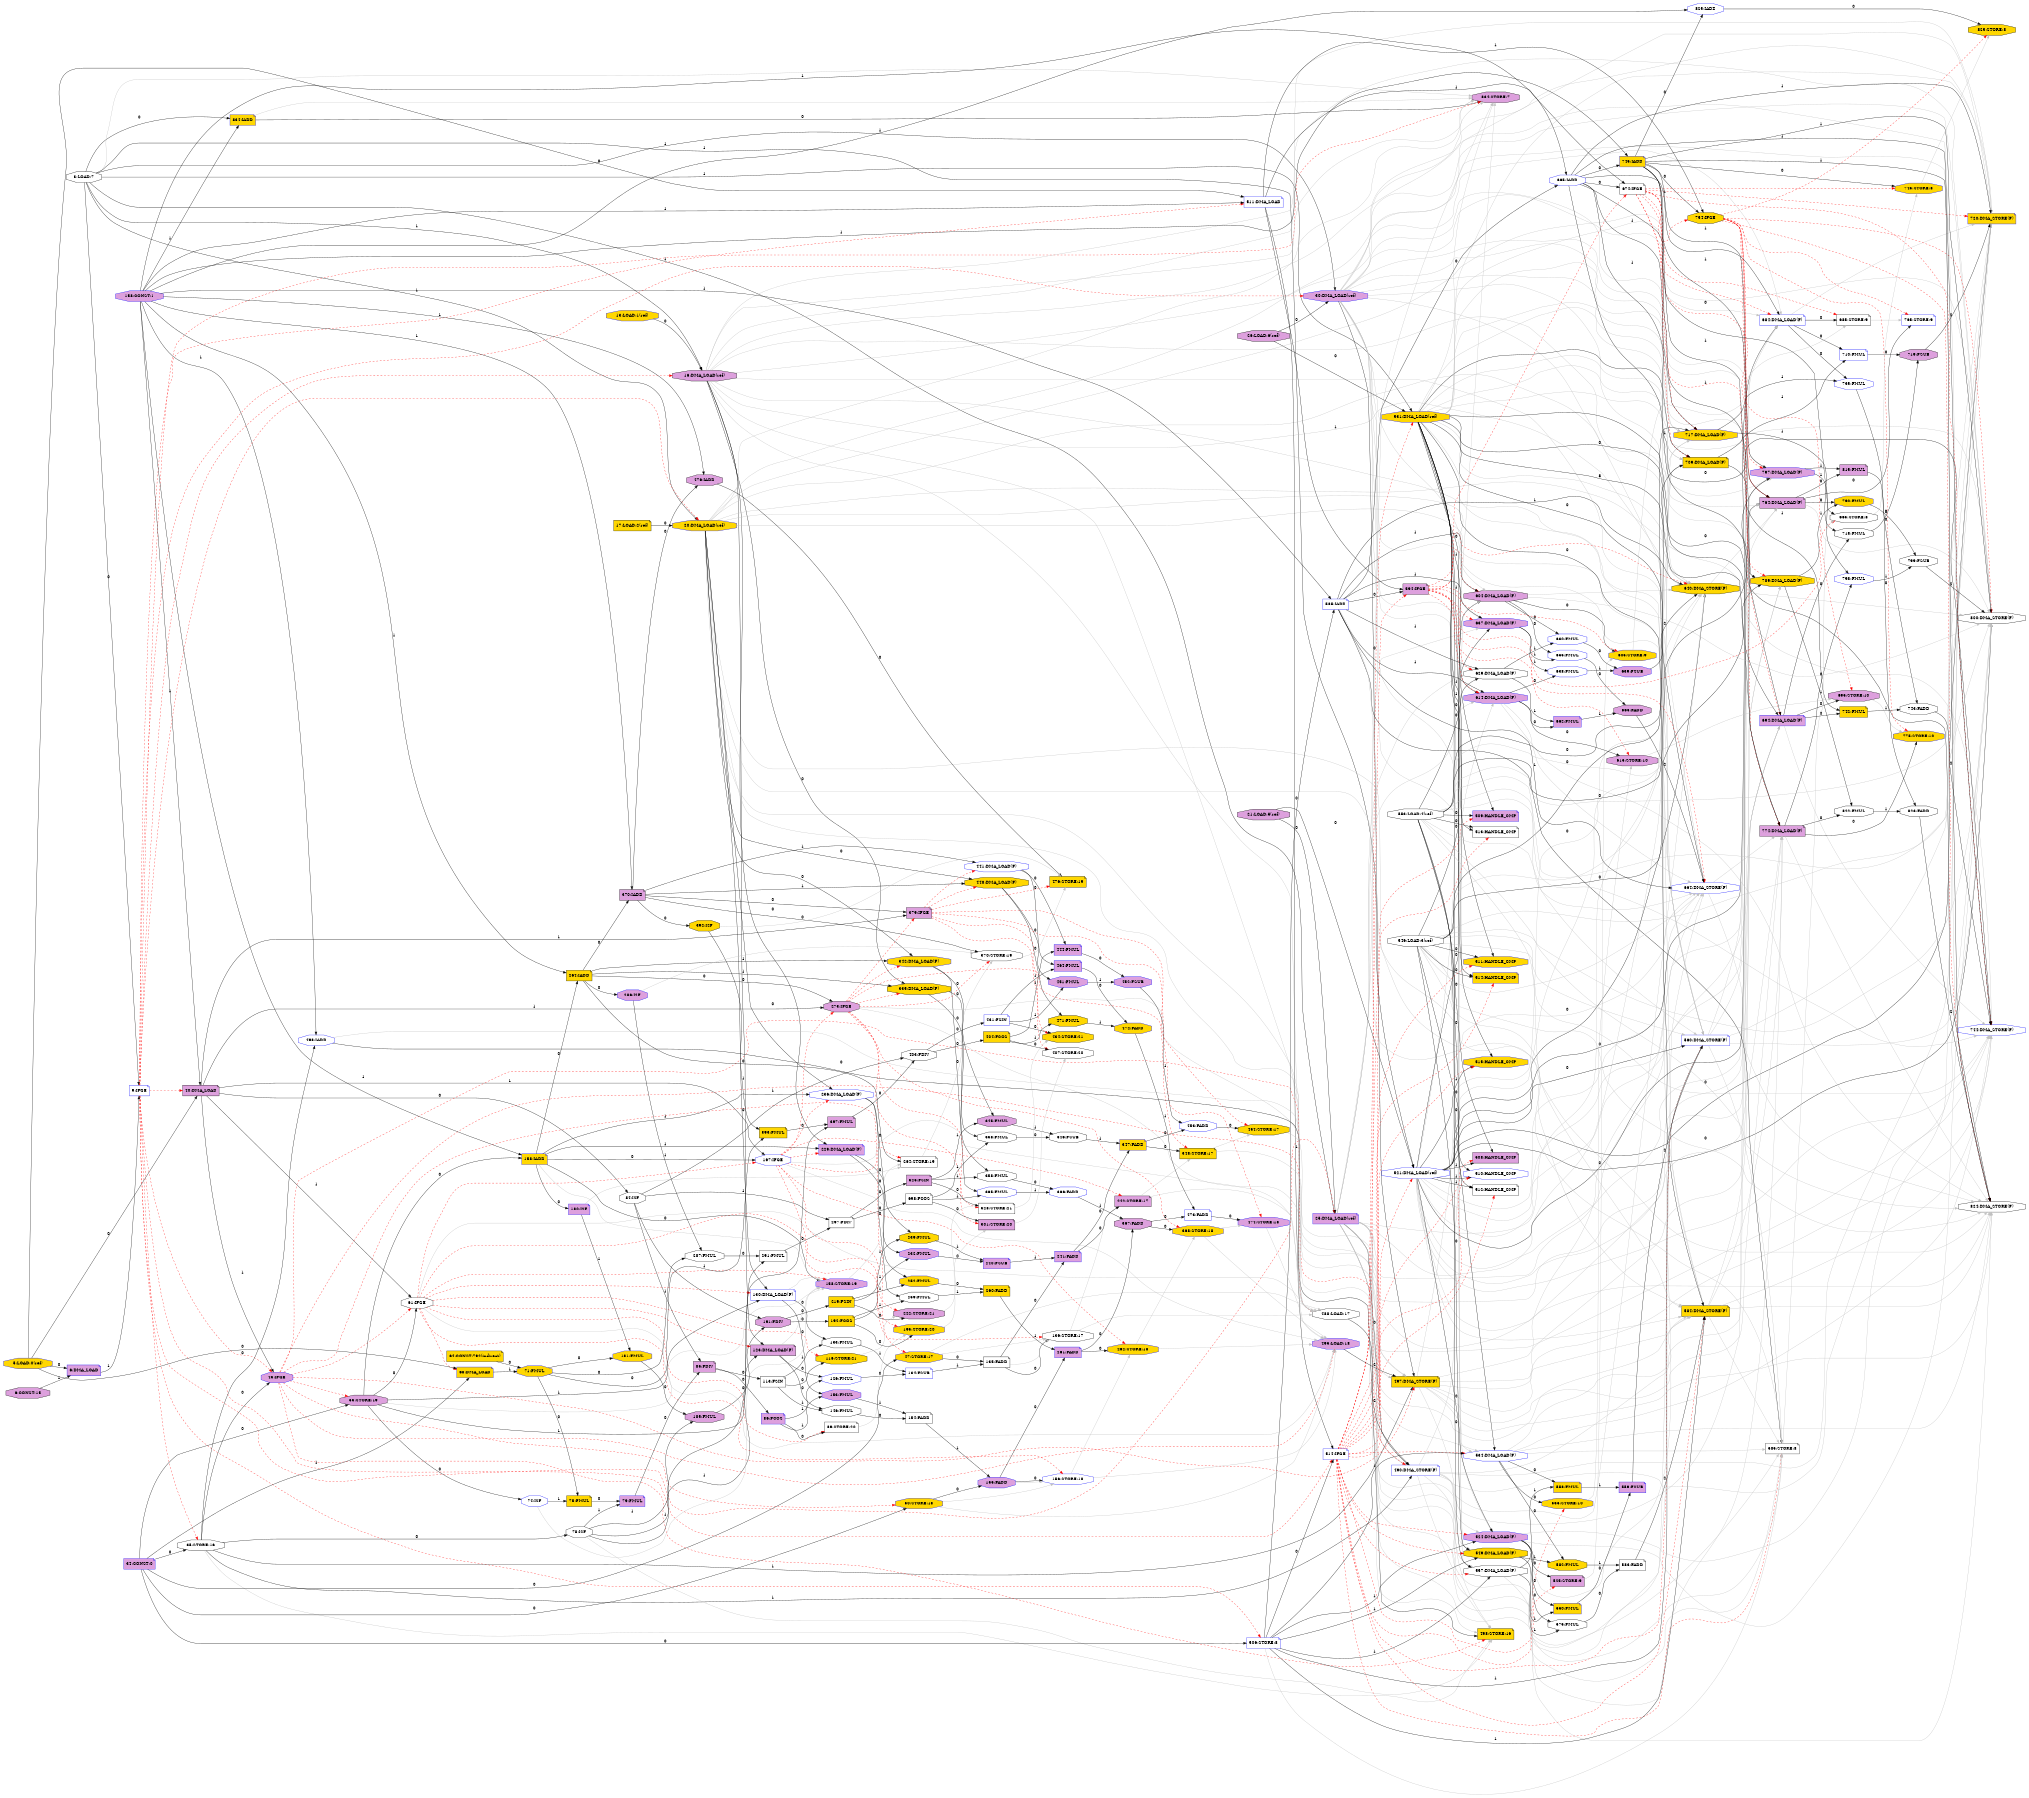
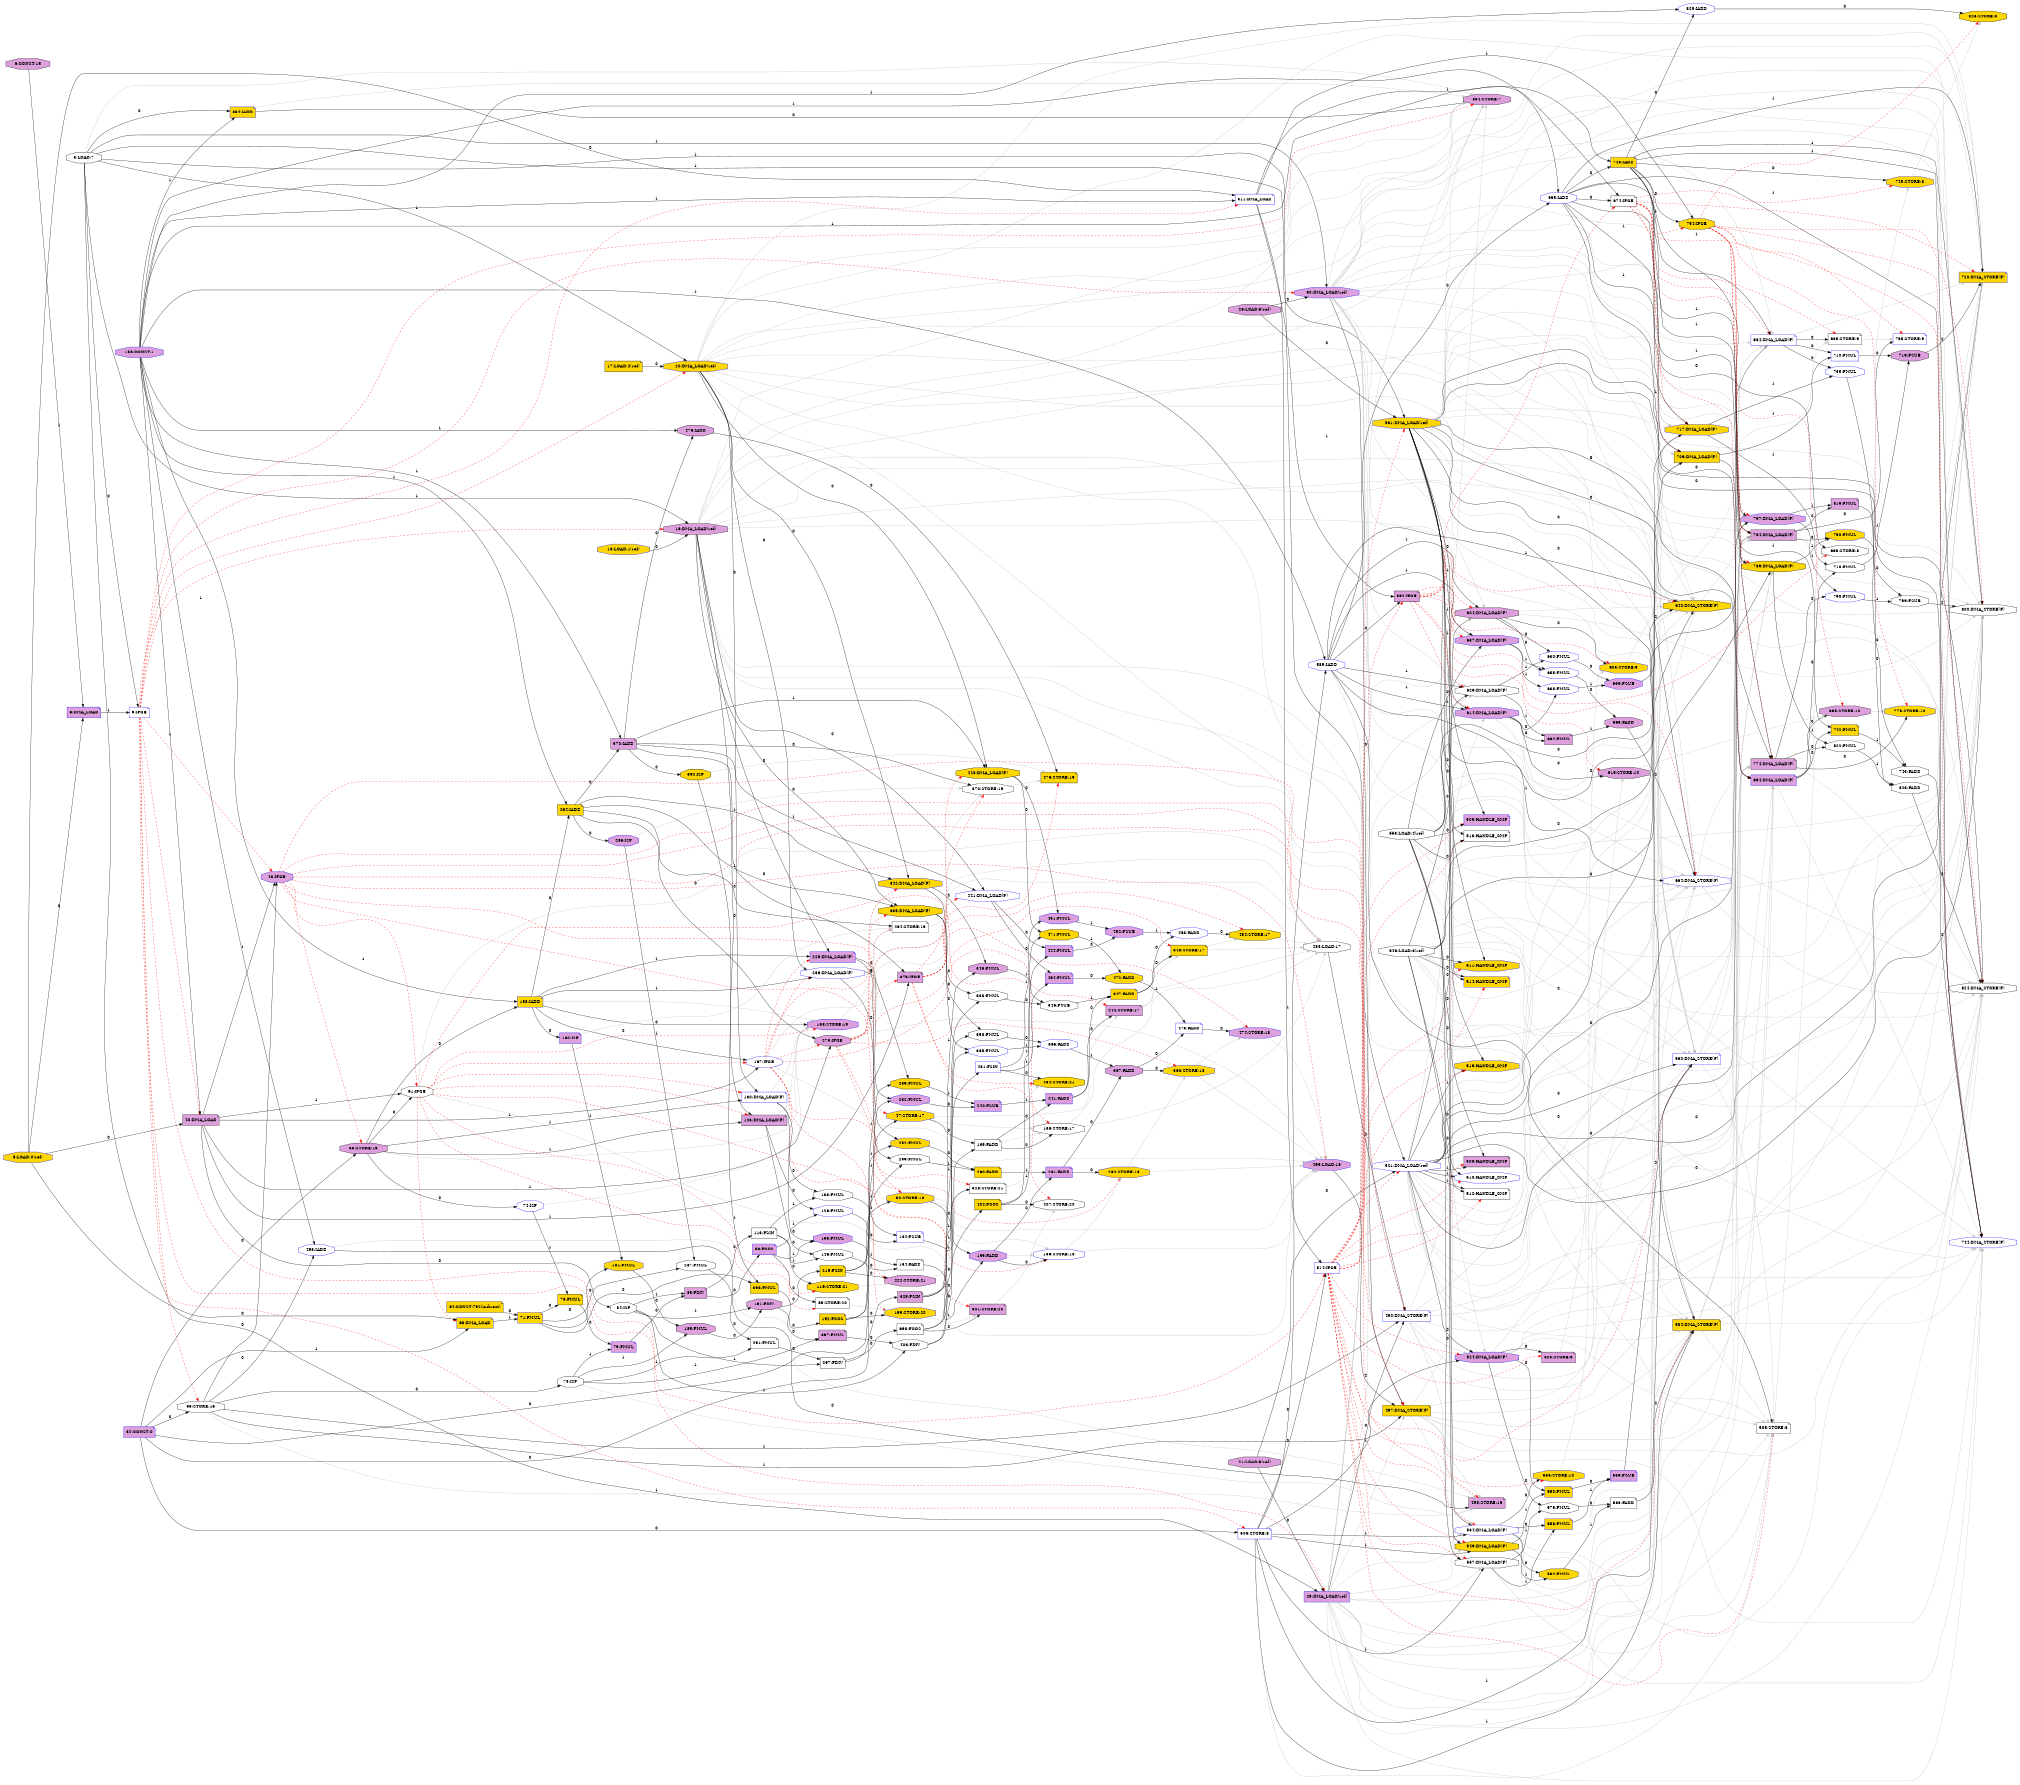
node "585:IADD": shape note -> octagon
node "662:FMUL": color blue -> black
edge "16:DMA_LOAD(ref)" -> "441:DMA_LOAD(F)": added, label "0"
node "71:FMUL": shape octagon -> note
node "498:STORE:16": fillcolor gold -> plum
